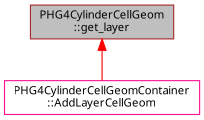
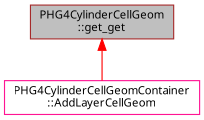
node "PHG4CylinderCellGeom ::get_layer": label "PHG4CylinderCellGeom ::get_layer" -> "PHG4CylinderCellGeom ::get_get"
